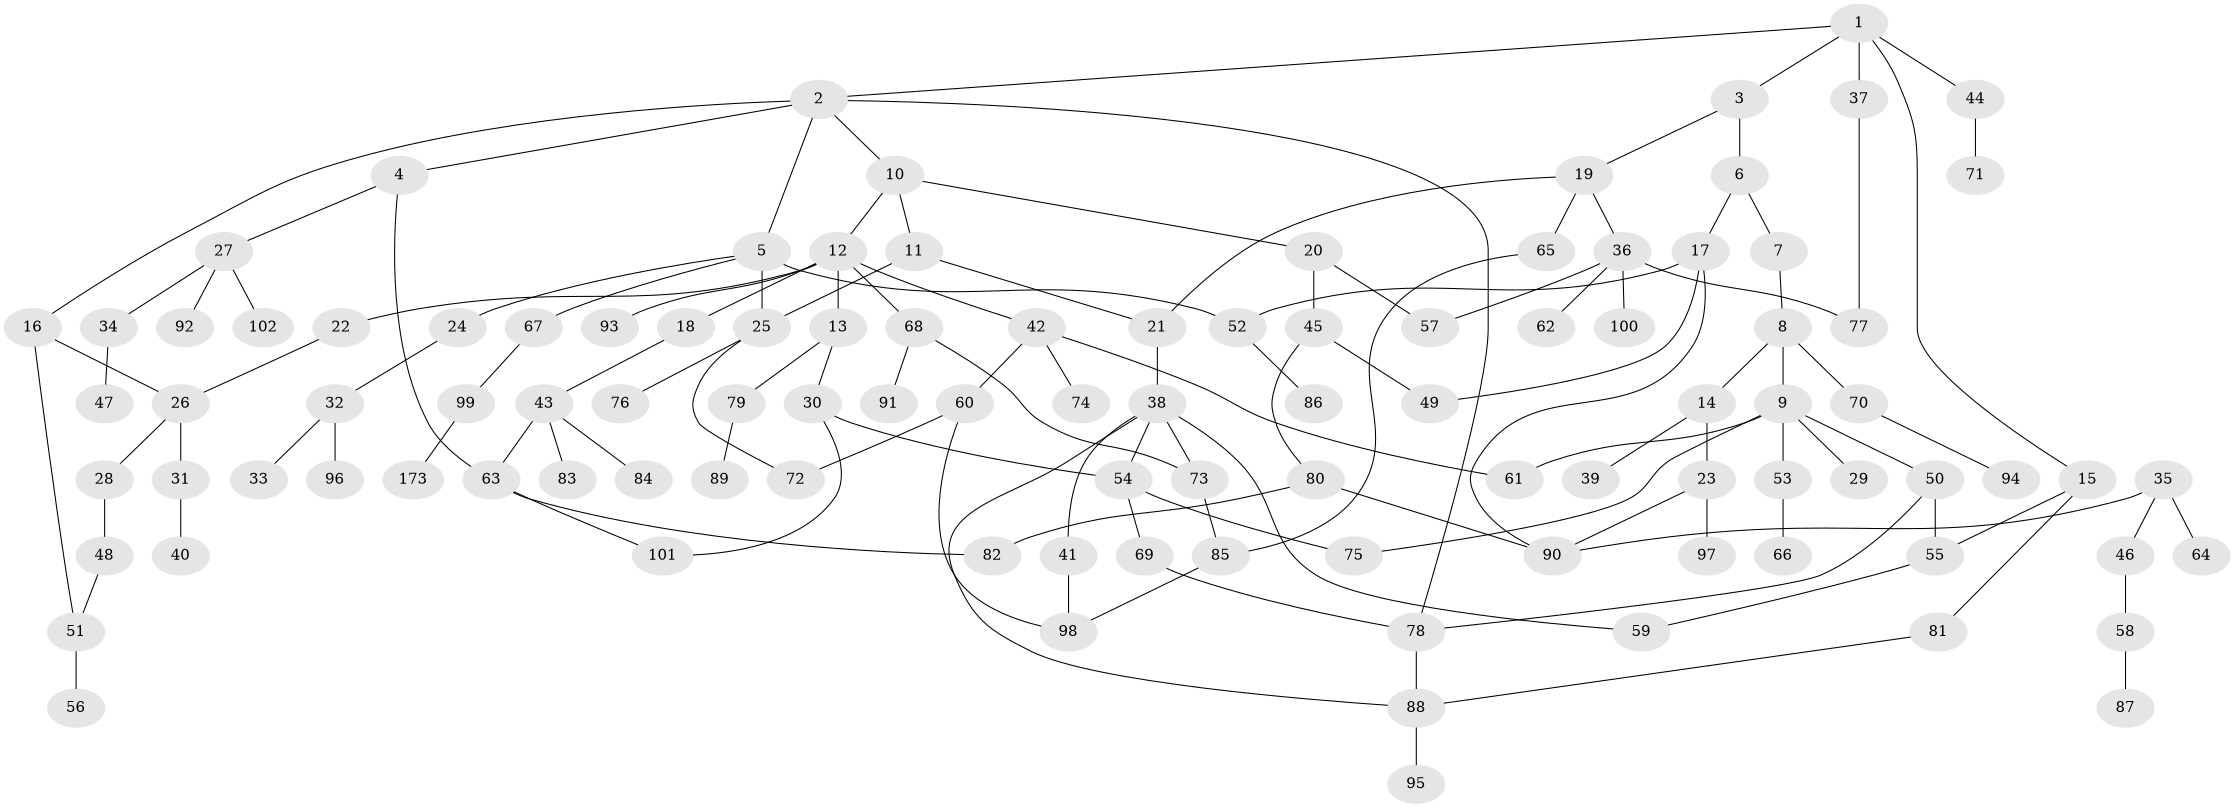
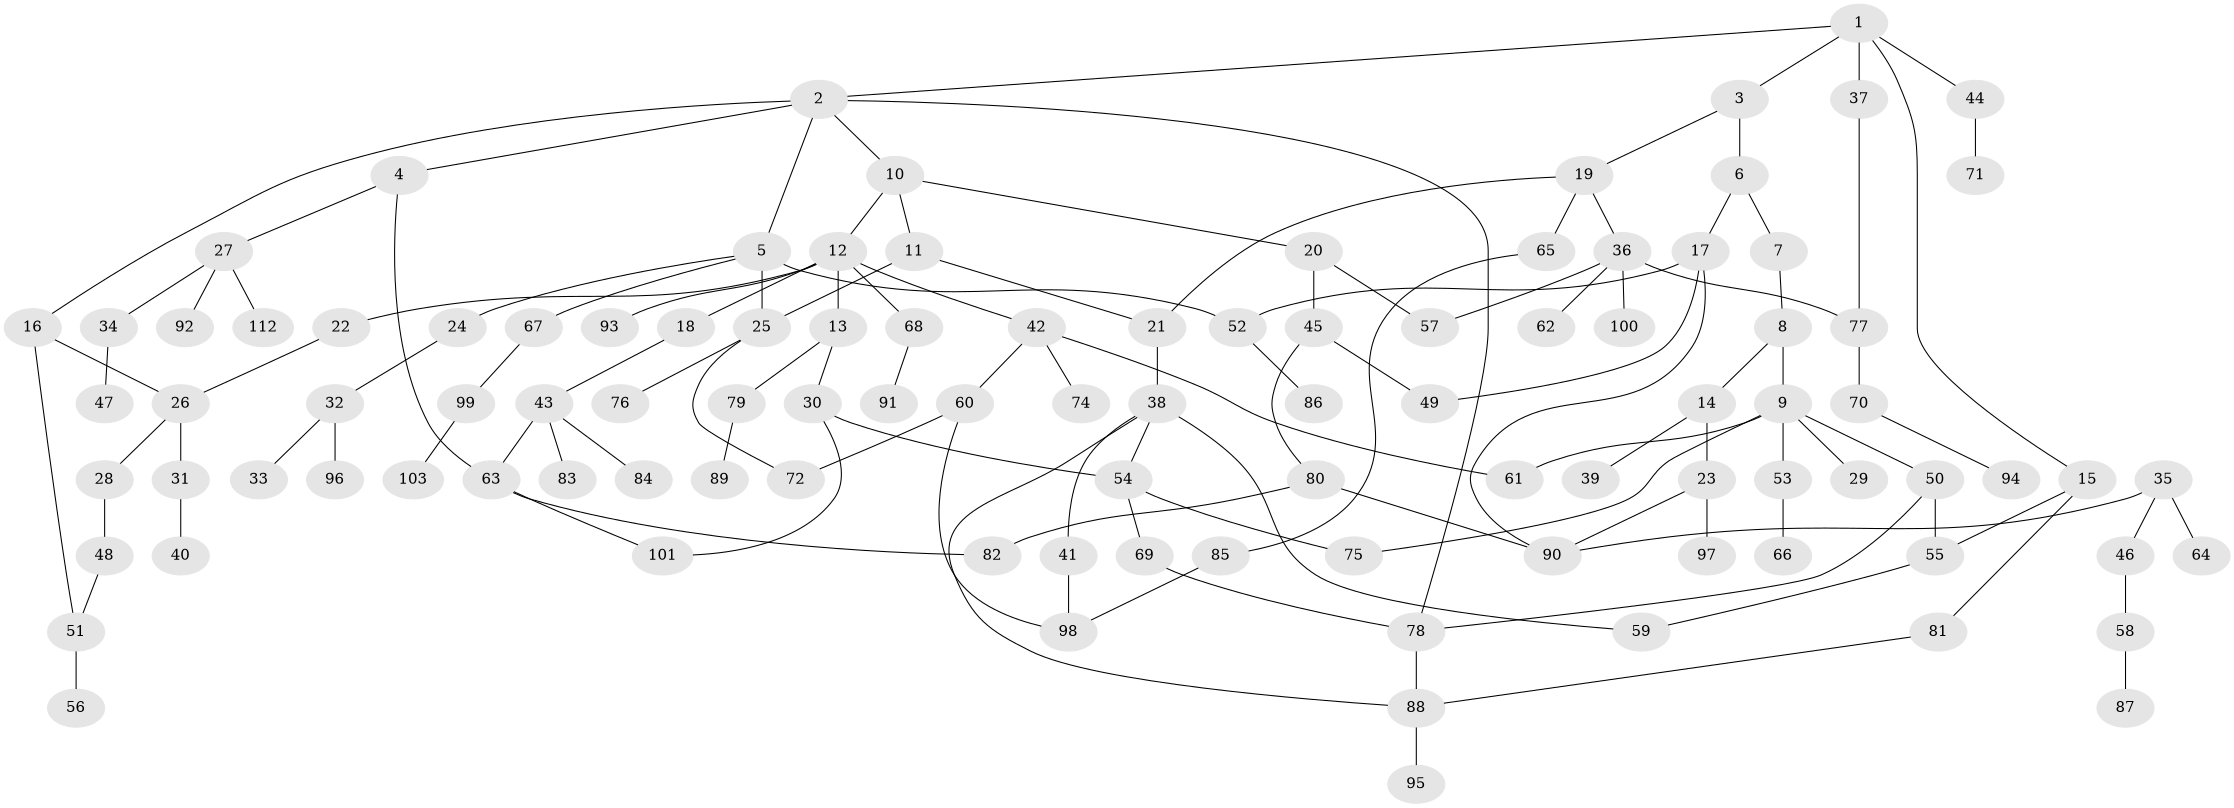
node "102": label "102" -> "112"
edge "8" -- "70": now "77" -- "70"
node "173": label "173" -> "103"
node "73": removed
